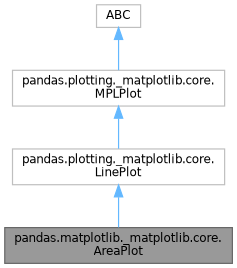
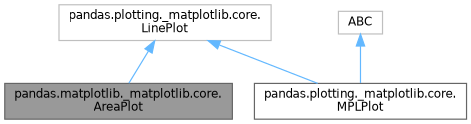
node "pandas.plotting._matplotlib.core. MPLPlot": color grey75 -> gray40
edge "pandas.plotting._matplotlib.core. LinePlot" -> "pandas.plotting._matplotlib.core. MPLPlot": reversed
